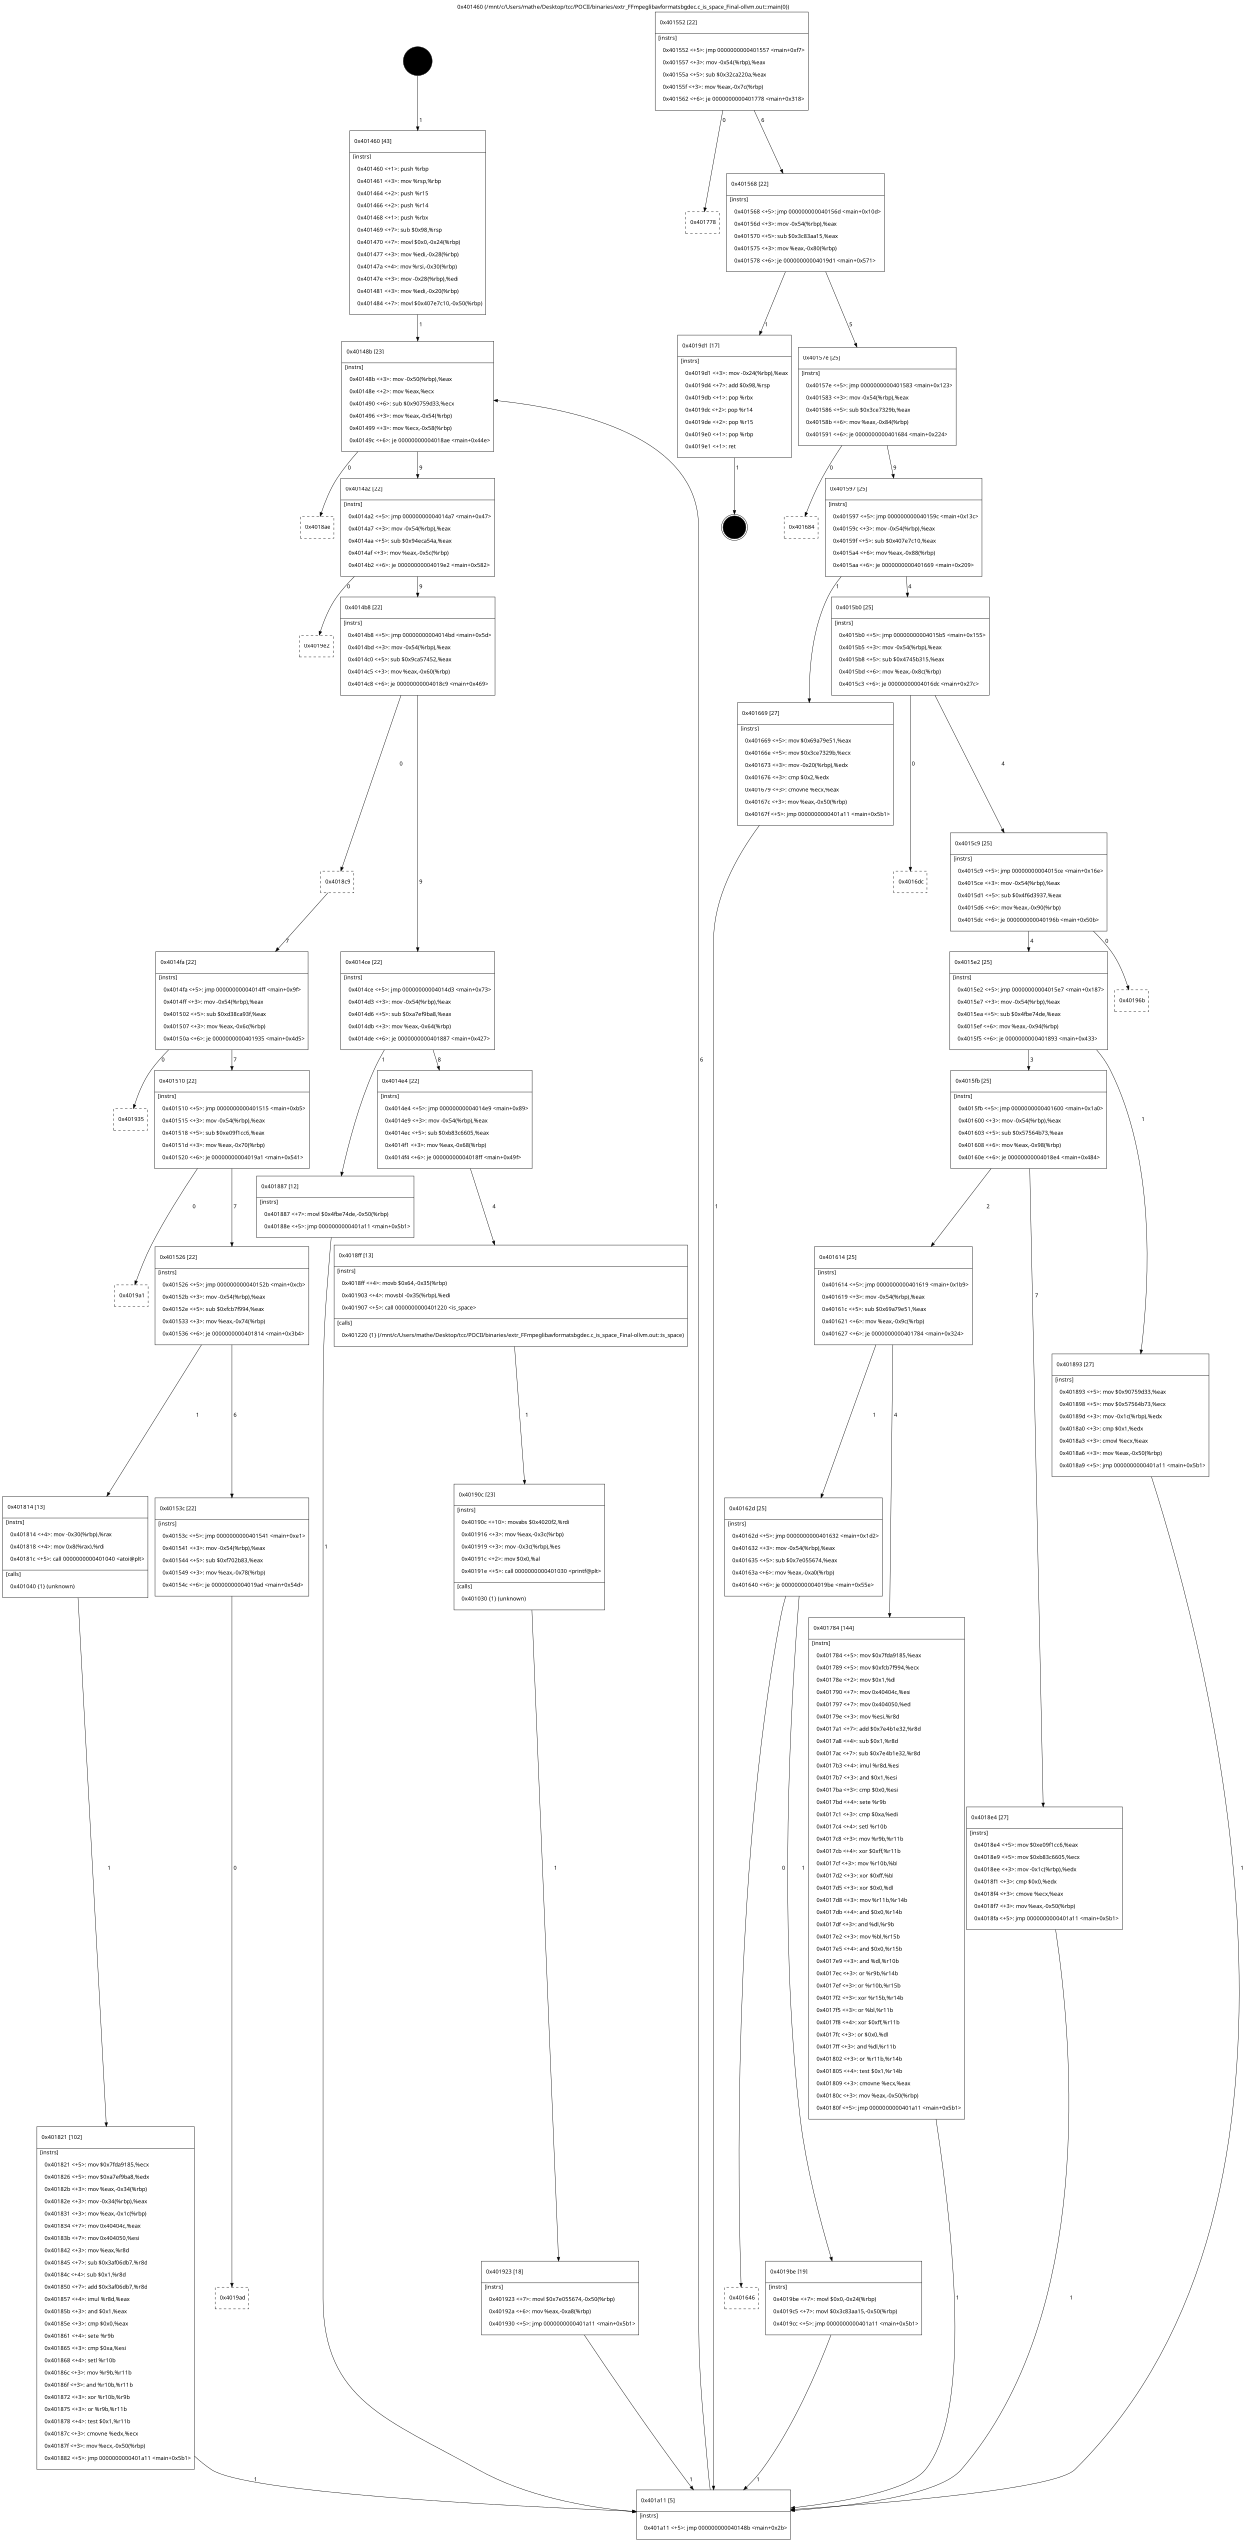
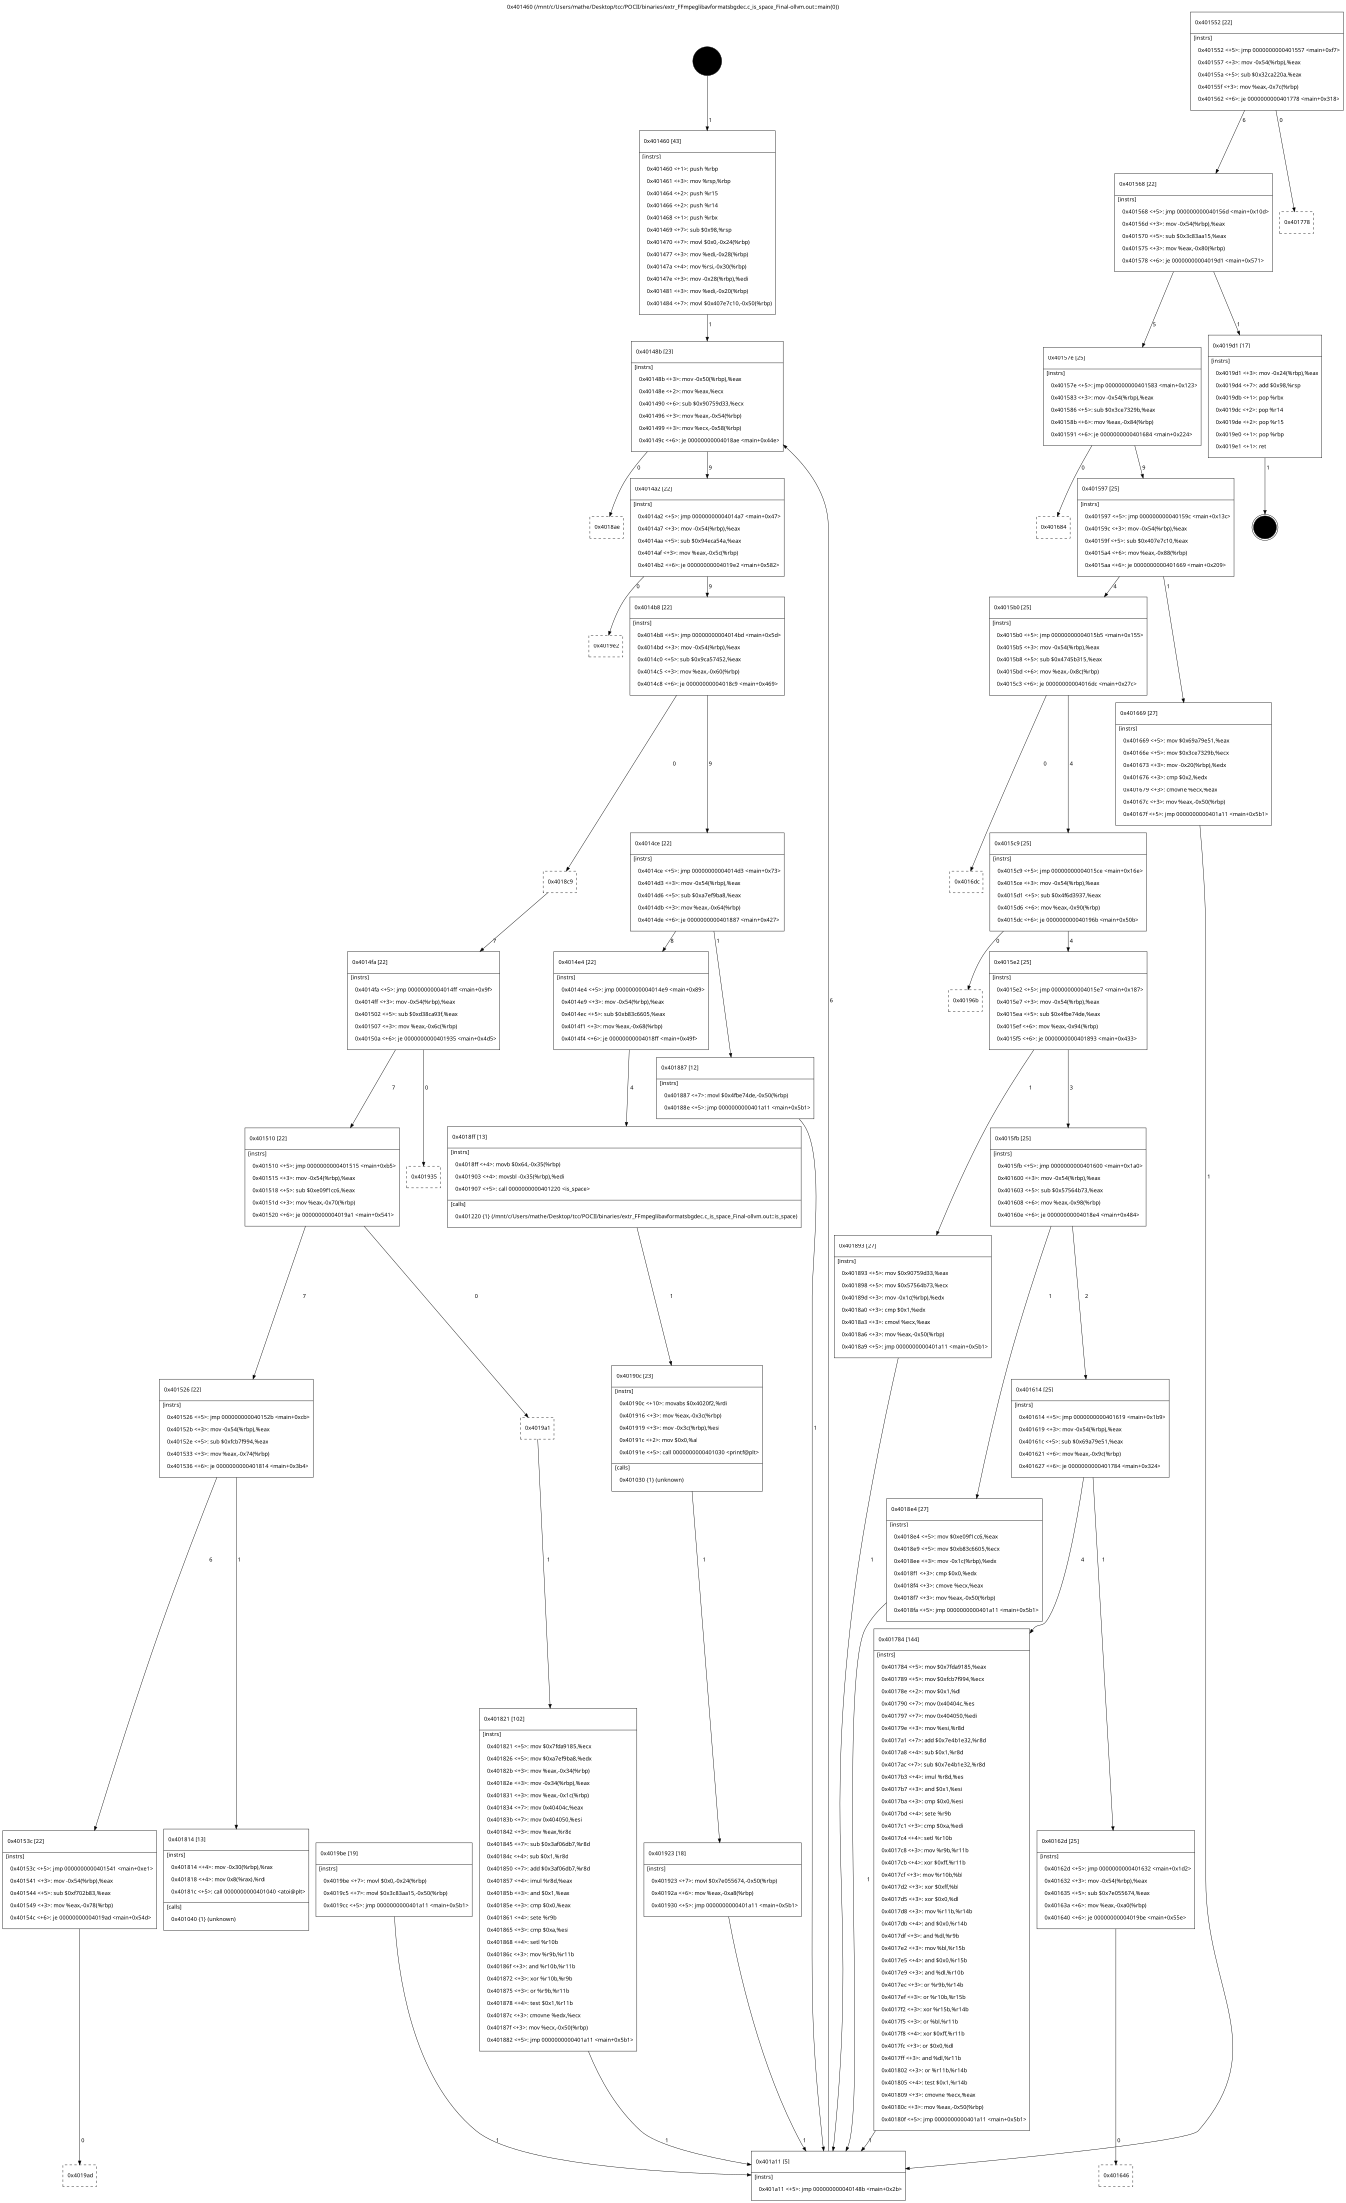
edge "0x4015fb [25]" -> "0x4018e4 [27]": label " 7" -> " 1"
edge "0x401814 [13]" -> "0x401821 [102]": now "0x4019a1" -> "0x401821 [102]"
edge "0x40162d [25]" -> "0x4019be [19]": removed, label "1"
